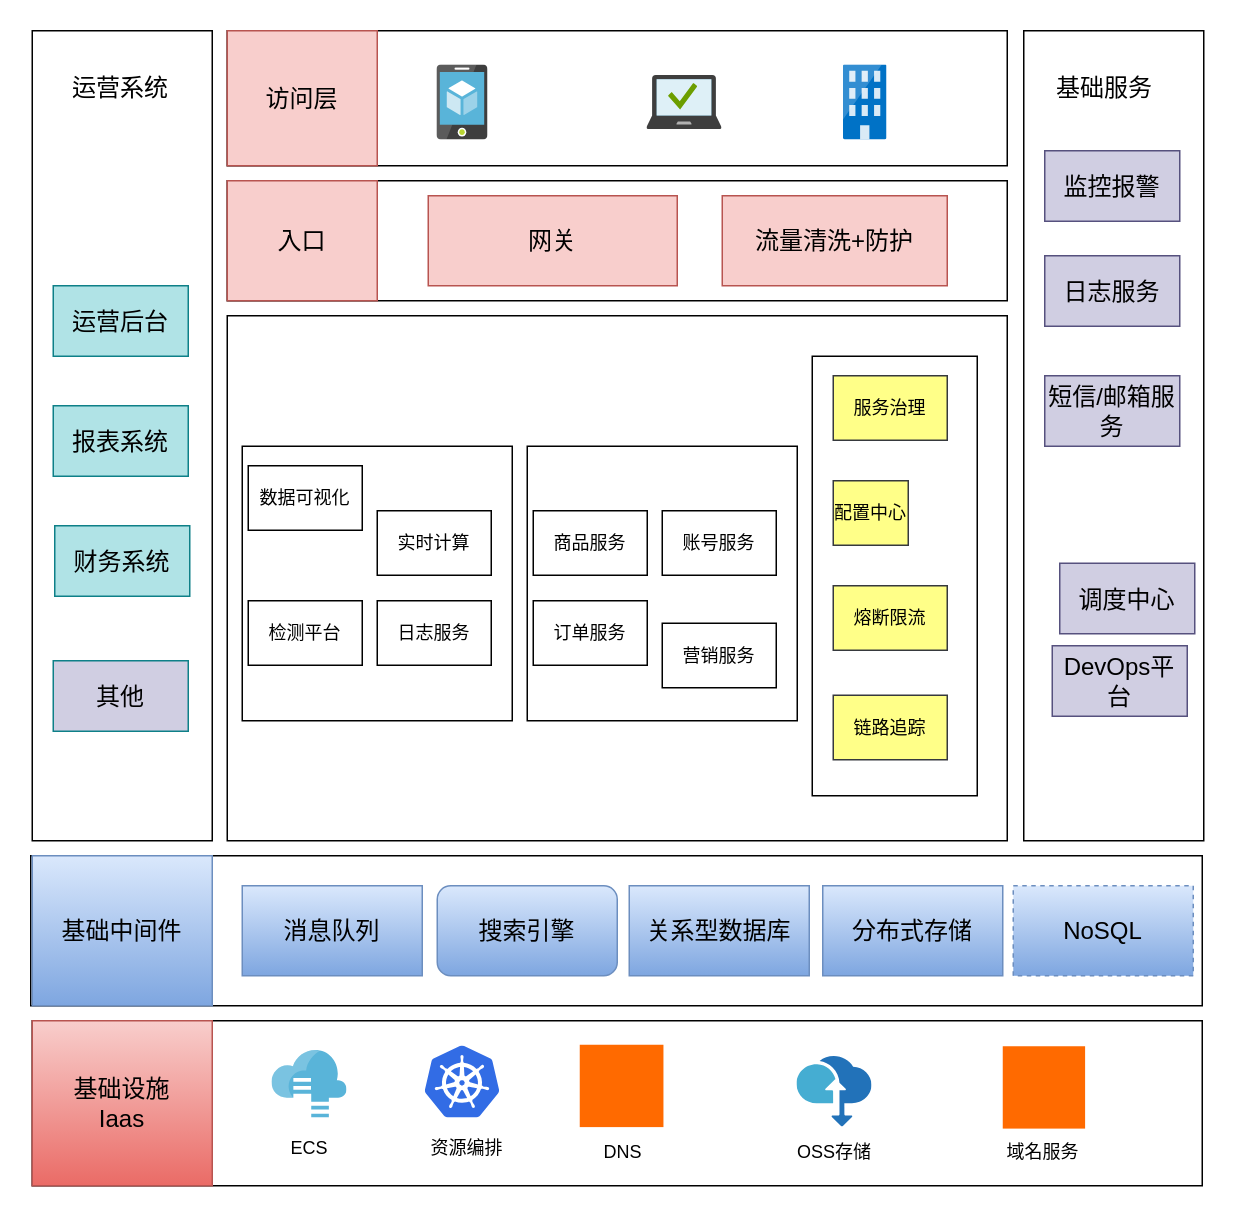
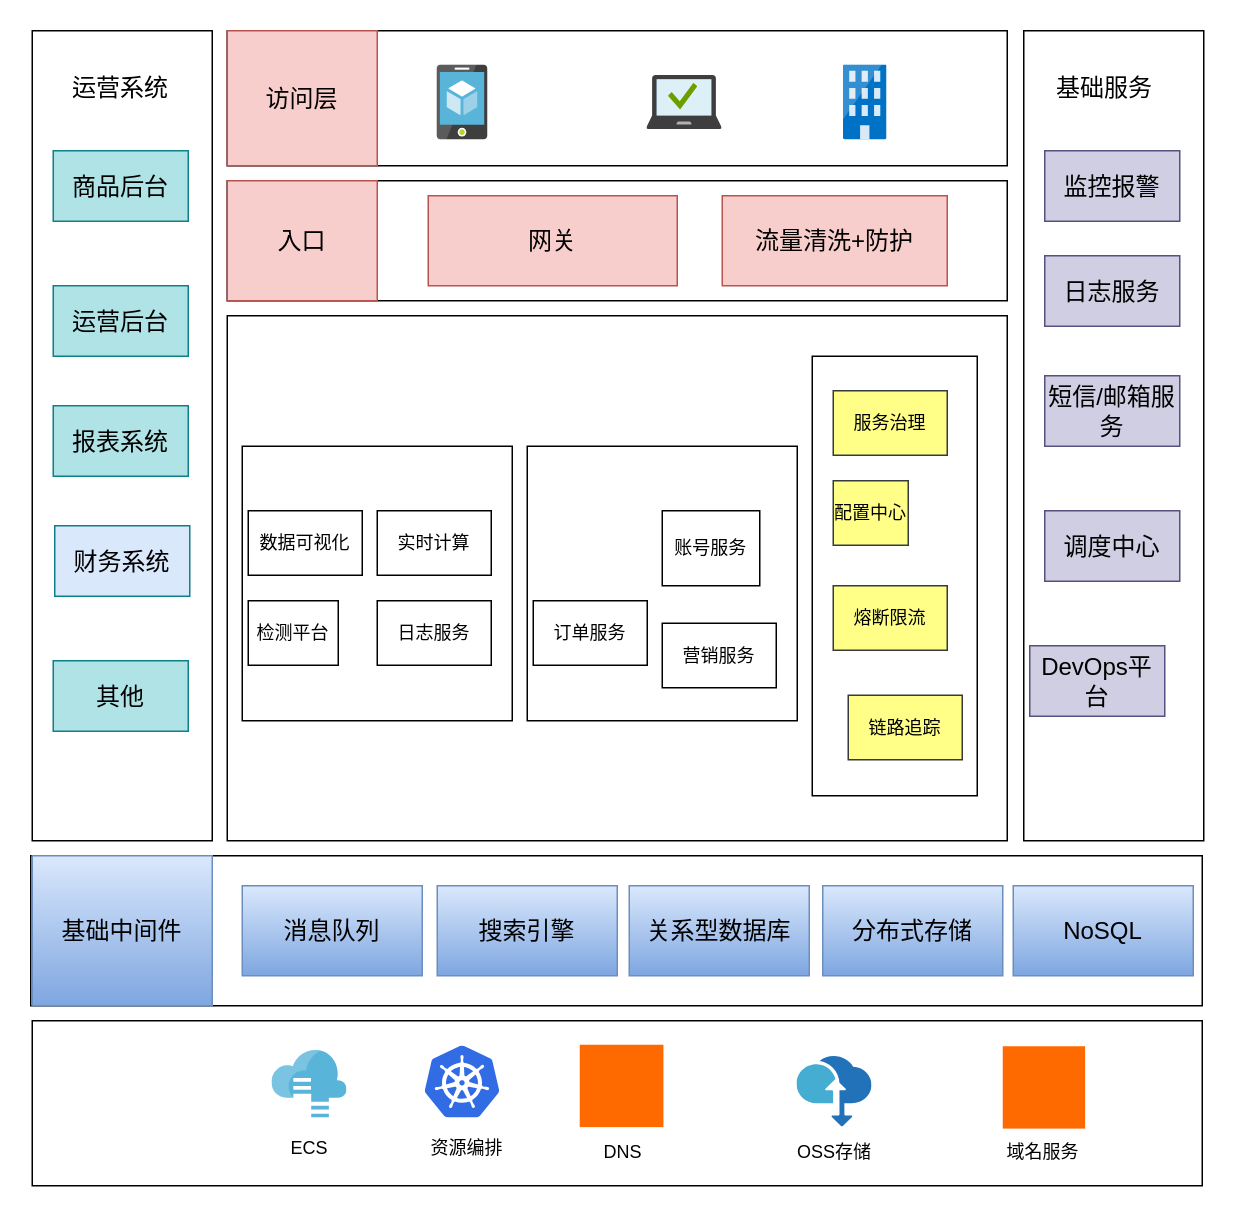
node "商品后台": added
node "服务治理": moved (890, 408) -> (890, 423)
node "数据可视化": moved (305, 498) -> (305, 543)
node "商品服务": removed
node "账号服务": size 114x65 -> 98x75
node "财务系统": fillcolor #b0e3e6 -> #dae8fc
node "调度中心": moved (1127, 599) -> (1112, 546)
node "检测平台": size 114x65 -> 90x65
node "DevOps平台": moved (1120, 681) -> (1097, 681)
node "其他": fillcolor #d0cee2 -> #b0e3e6
node "链路追踪": moved (890, 728) -> (905, 728)
node "搜索引擎": shape rounded rectangle -> rectangle
node "NoSQL": style dashed -> solid
node "基础设施 Iaas": removed
